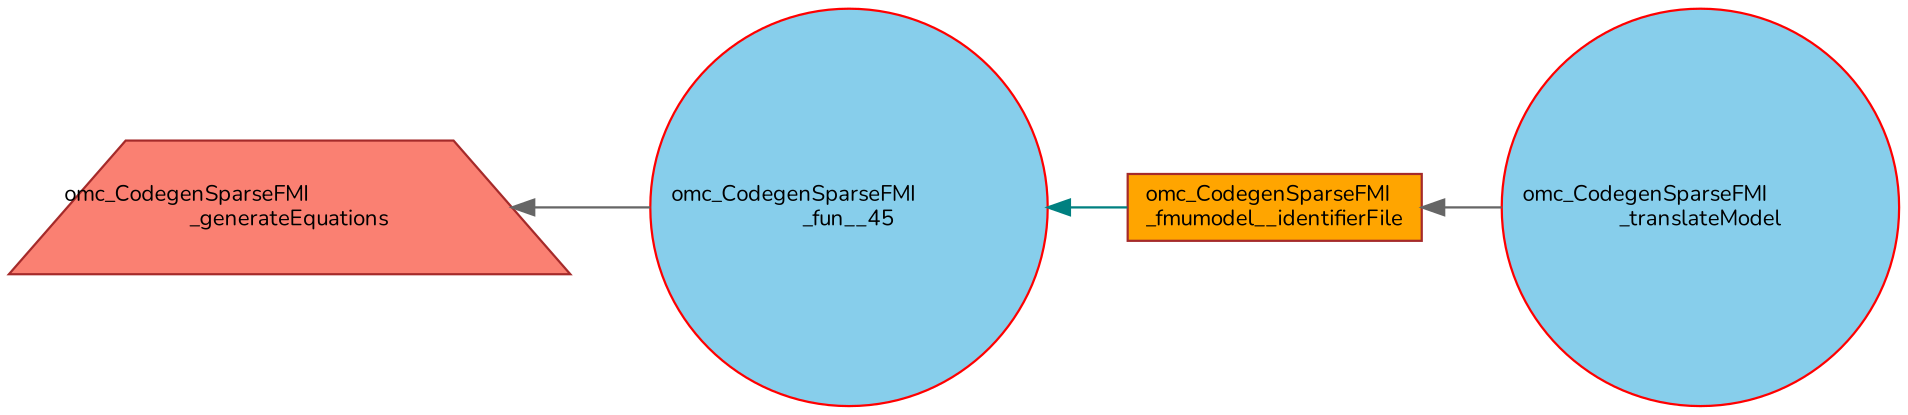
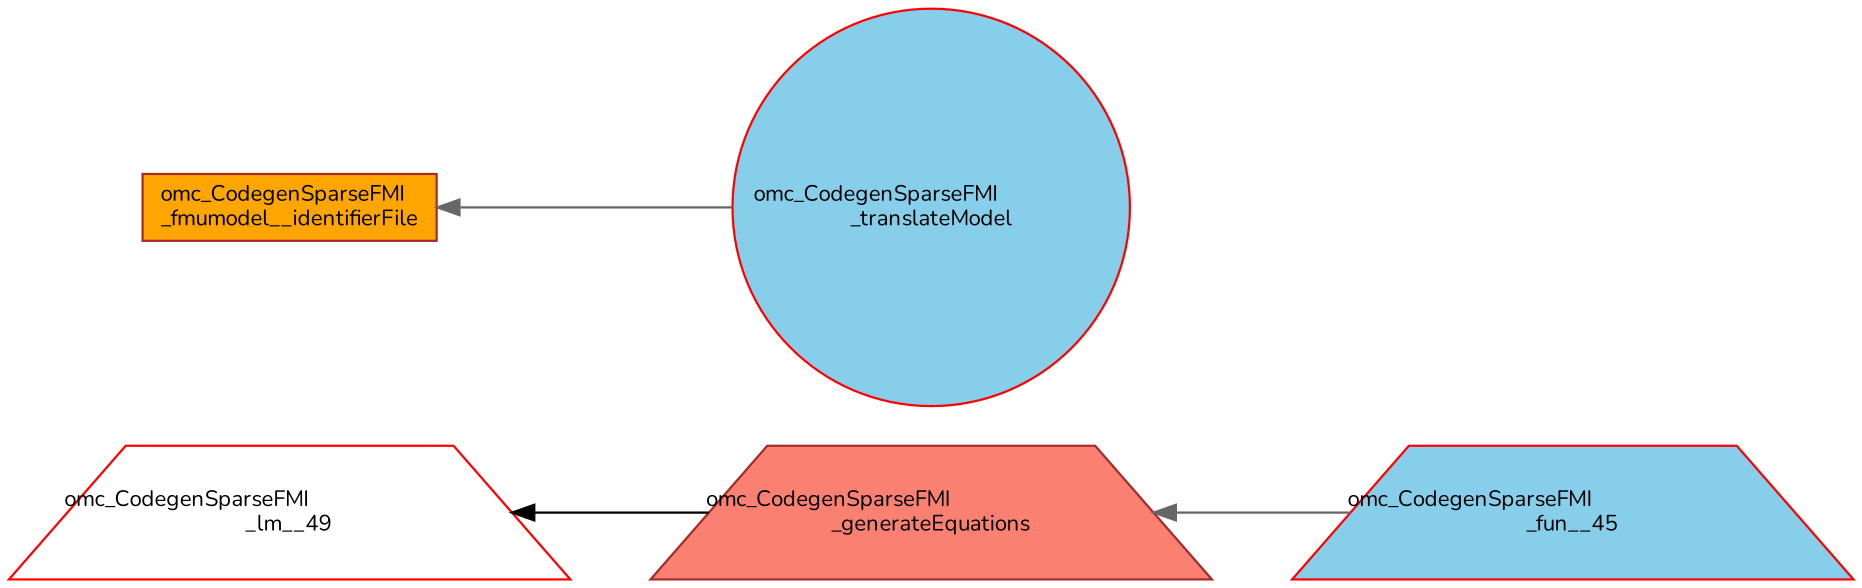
node "omc_CodegenSparseFMI _fun__45": shape circle -> trapezium
edge "omc_CodegenSparseFMI _fmumodel__identifierFile" -> "omc_CodegenSparseFMI _fun__45": removed
node "omc_CodegenSparseFMI _lm__49": added
